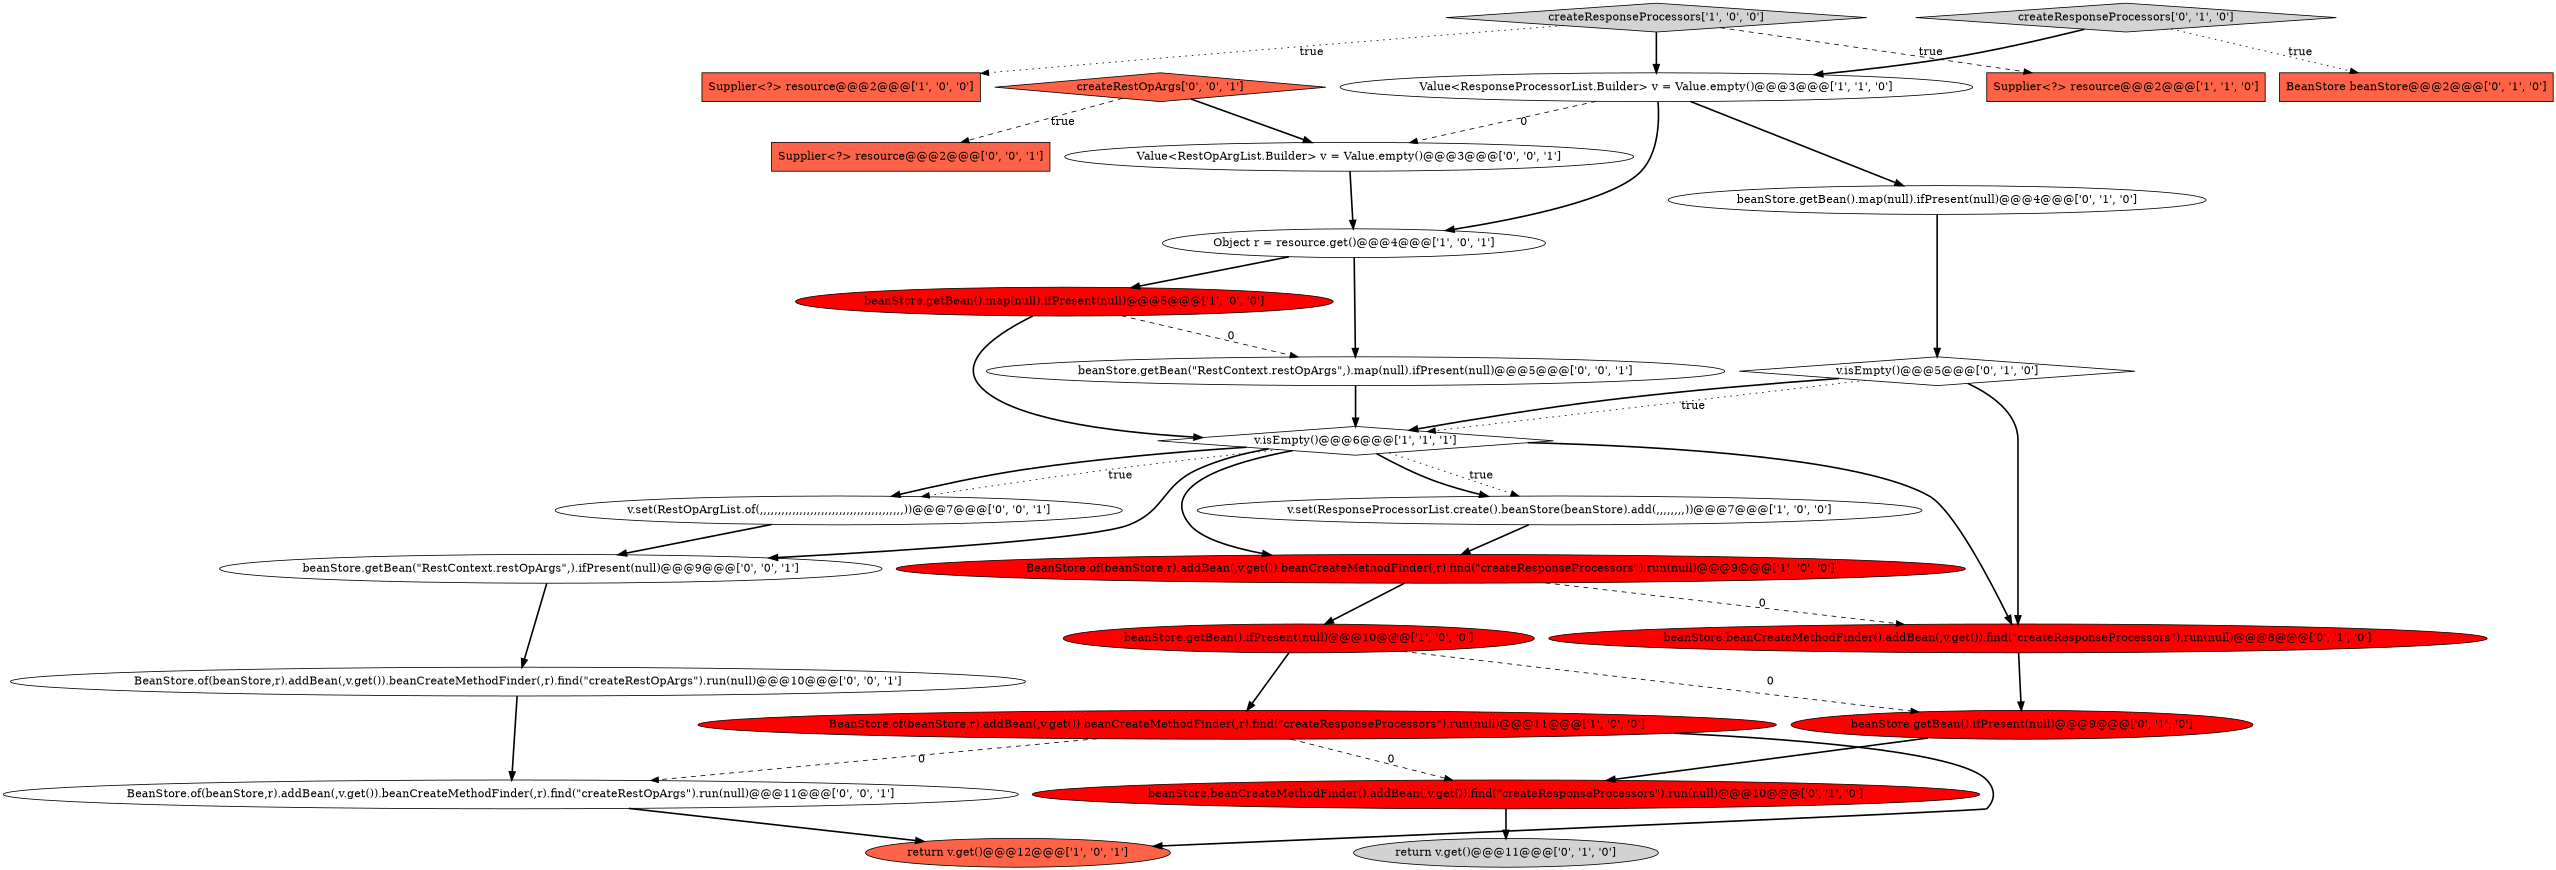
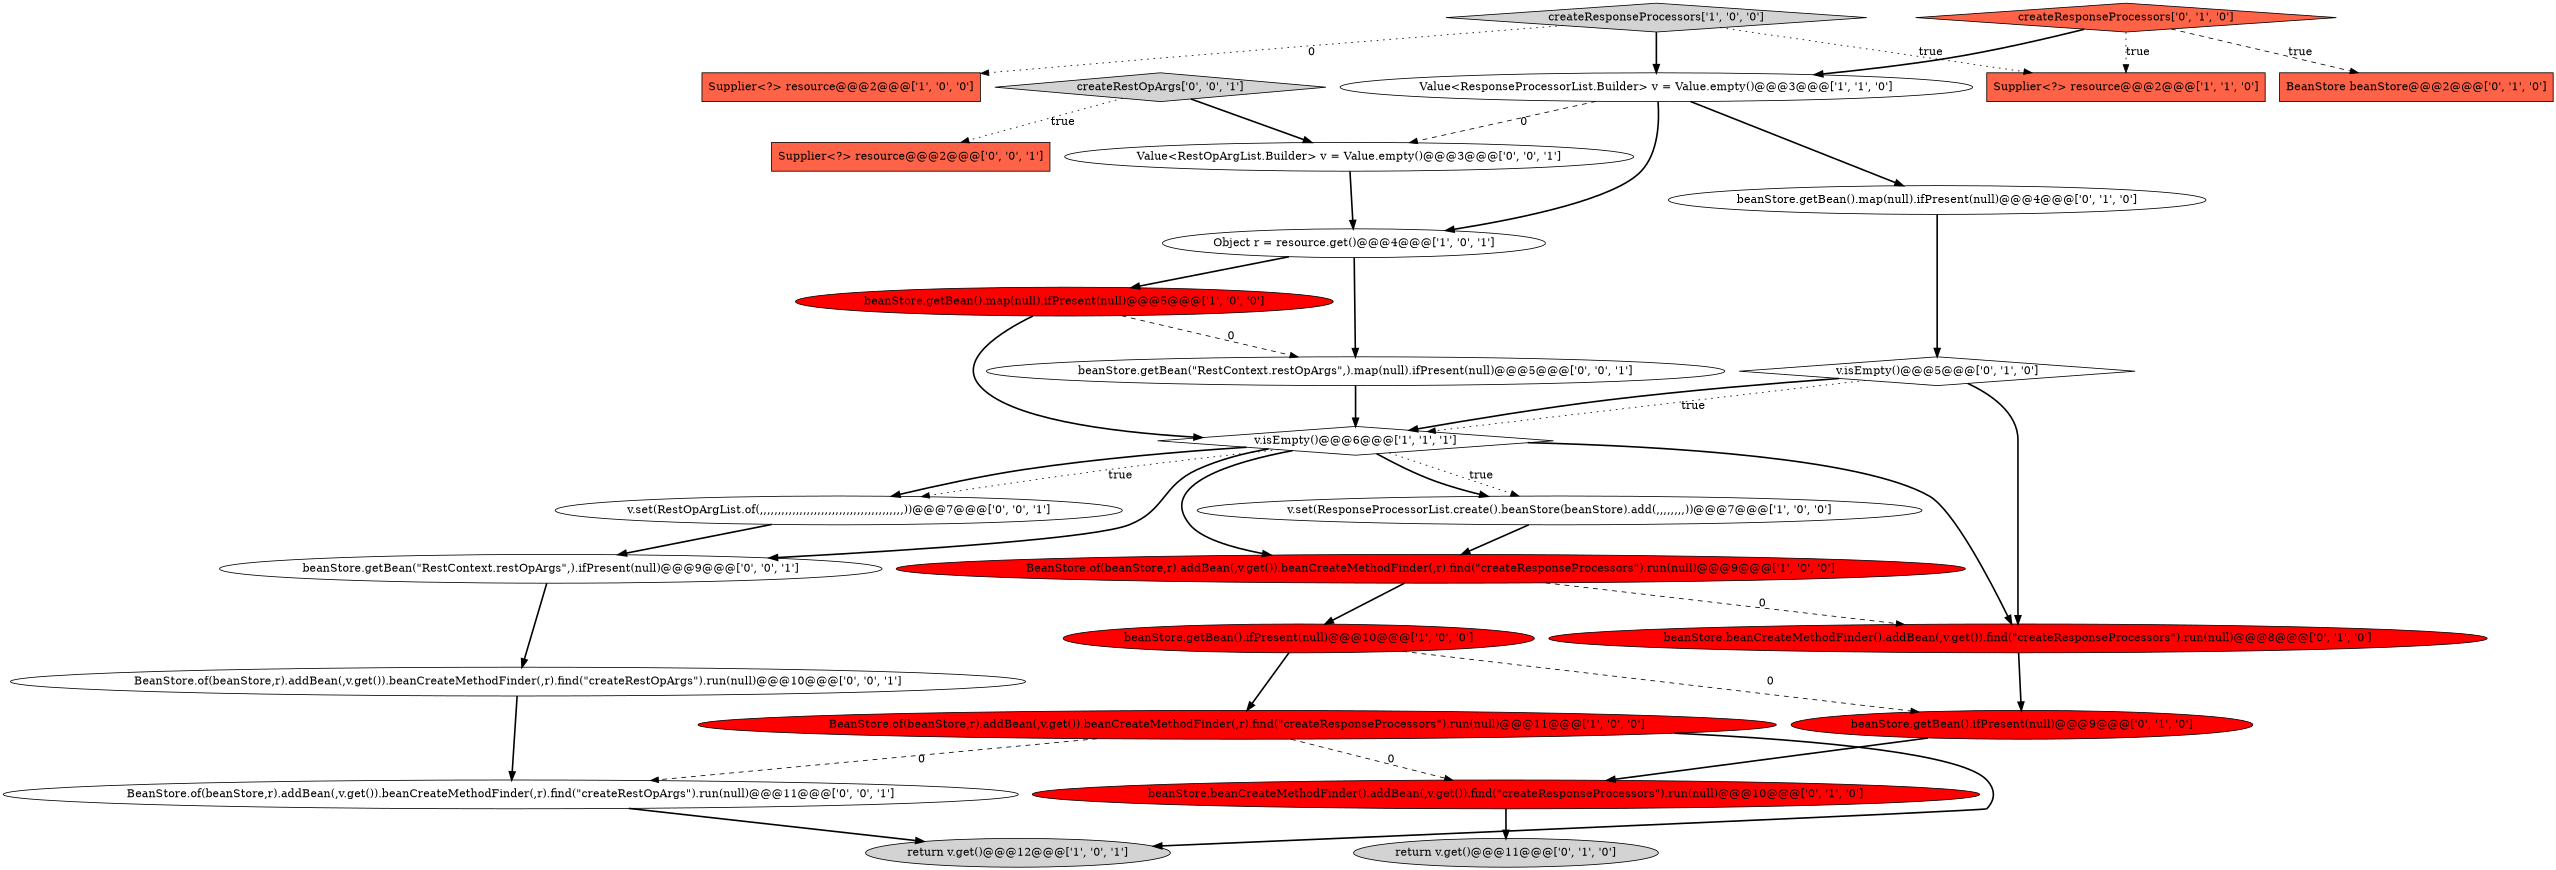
node "createResponseProcessors['0', '1', '0']": fillcolor lightgray -> tomato
edge "createResponseProcessors['0', '1', '0']" -> "Supplier<?> resource@@@2@@@['1', '1', '0']": added, label "true"
edge "createResponseProcessors['1', '0', '0']" -> "Supplier<?> resource@@@2@@@['1', '1', '0']": style dashed -> dotted
edge "createResponseProcessors['0', '1', '0']" -> "BeanStore beanStore@@@2@@@['0', '1', '0']": style dotted -> dashed
edge "createResponseProcessors['1', '0', '0']" -> "Supplier<?> resource@@@2@@@['1', '0', '0']": label "true" -> "0"
node "createRestOpArgs['0', '0', '1']": fillcolor tomato -> lightgray
edge "createRestOpArgs['0', '0', '1']" -> "Supplier<?> resource@@@2@@@['0', '0', '1']": style dashed -> dotted
node "return v.get()@@@12@@@['1', '0', '1']": fillcolor tomato -> lightgray
